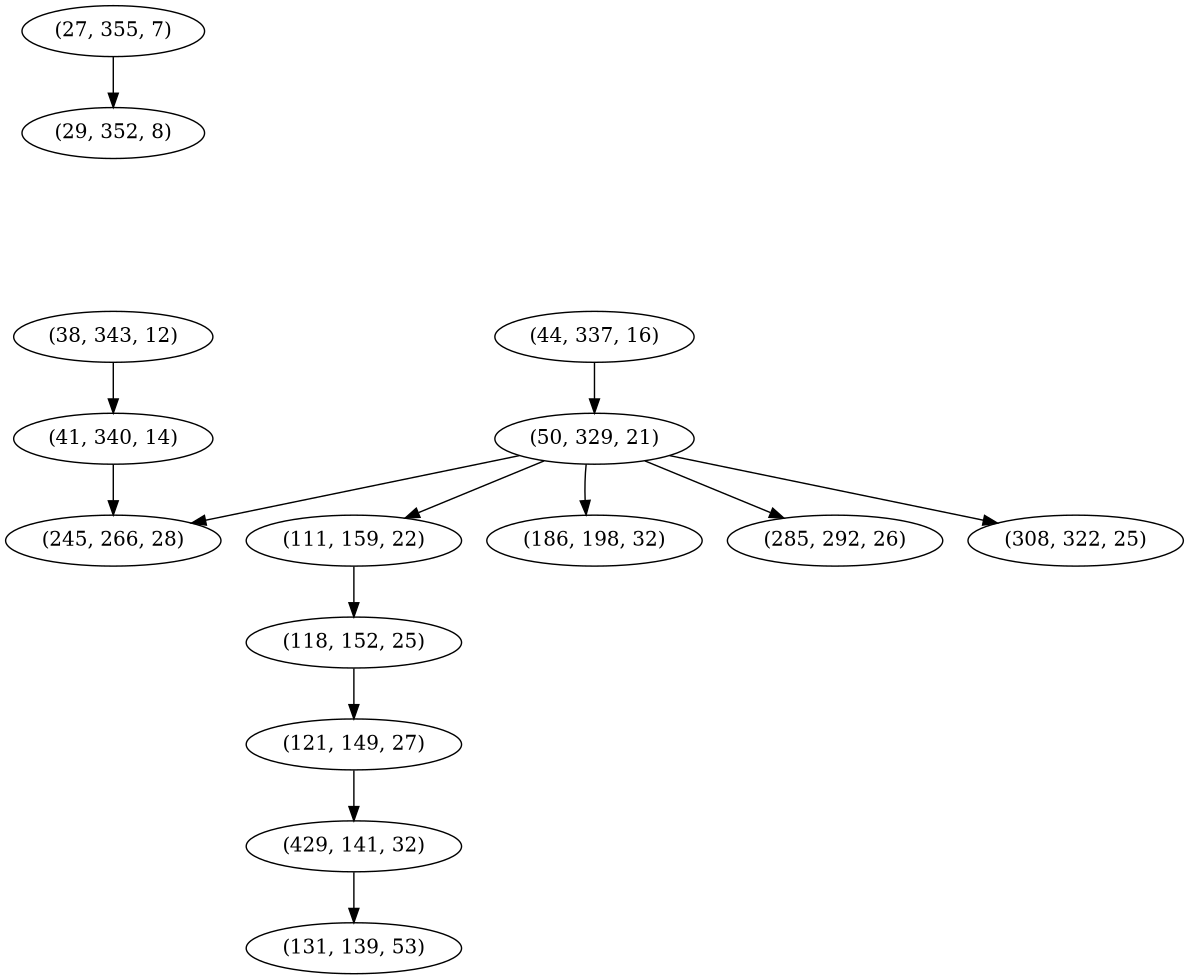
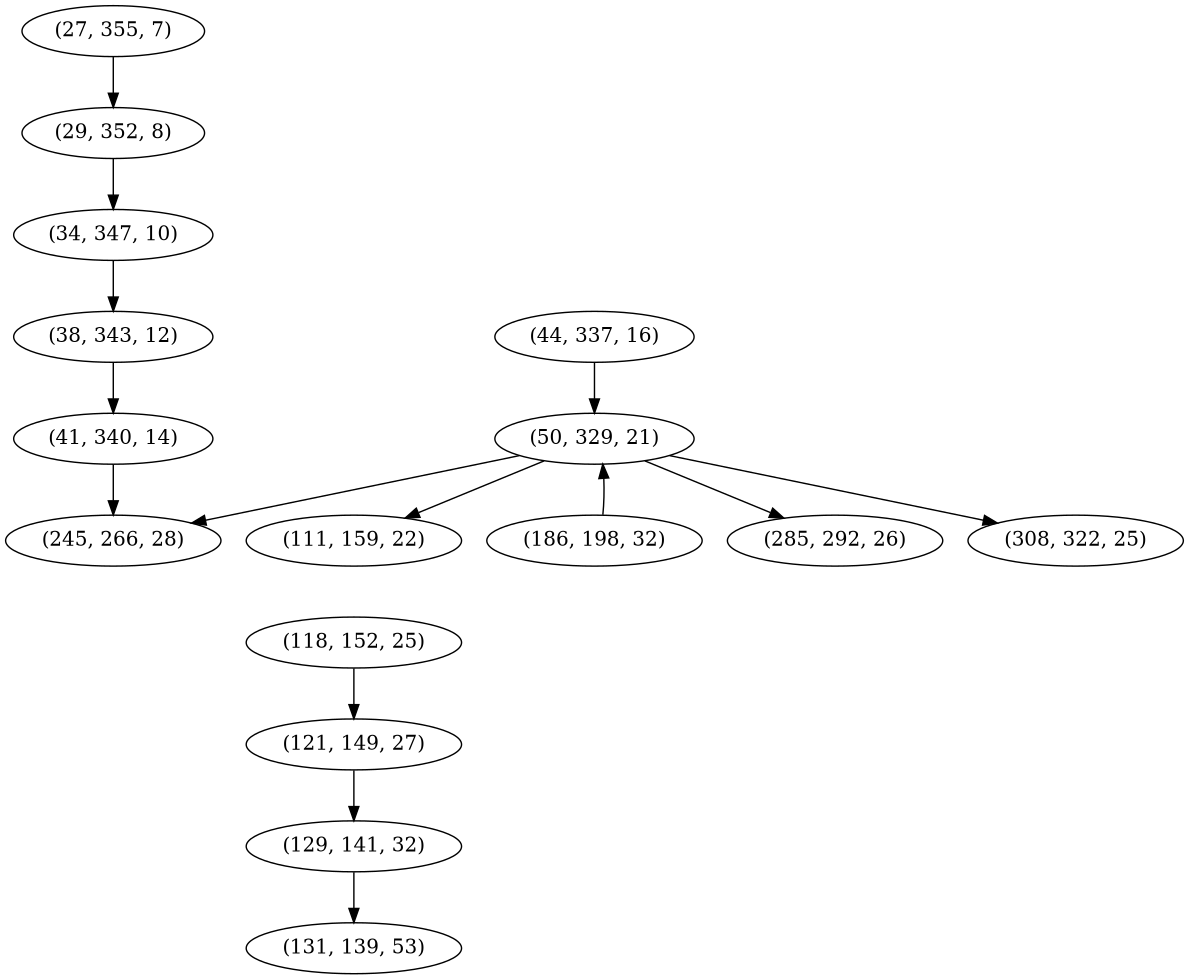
node "(34, 347, 10)": added
edge "(50, 329, 21)" -> "(186, 198, 32)": reversed
edge "(111, 159, 22)" -> "(118, 152, 25)": removed
node "(429, 141, 32)": label "(429, 141, 32)" -> "(129, 141, 32)"
